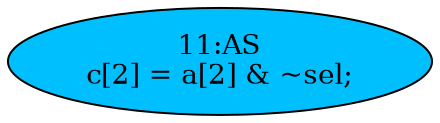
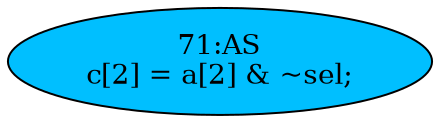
node "11:AS c[2] = a[2] & ~sel;": label "11:AS c[2] = a[2] & ~sel;" -> "71:AS c[2] = a[2] & ~sel;"
